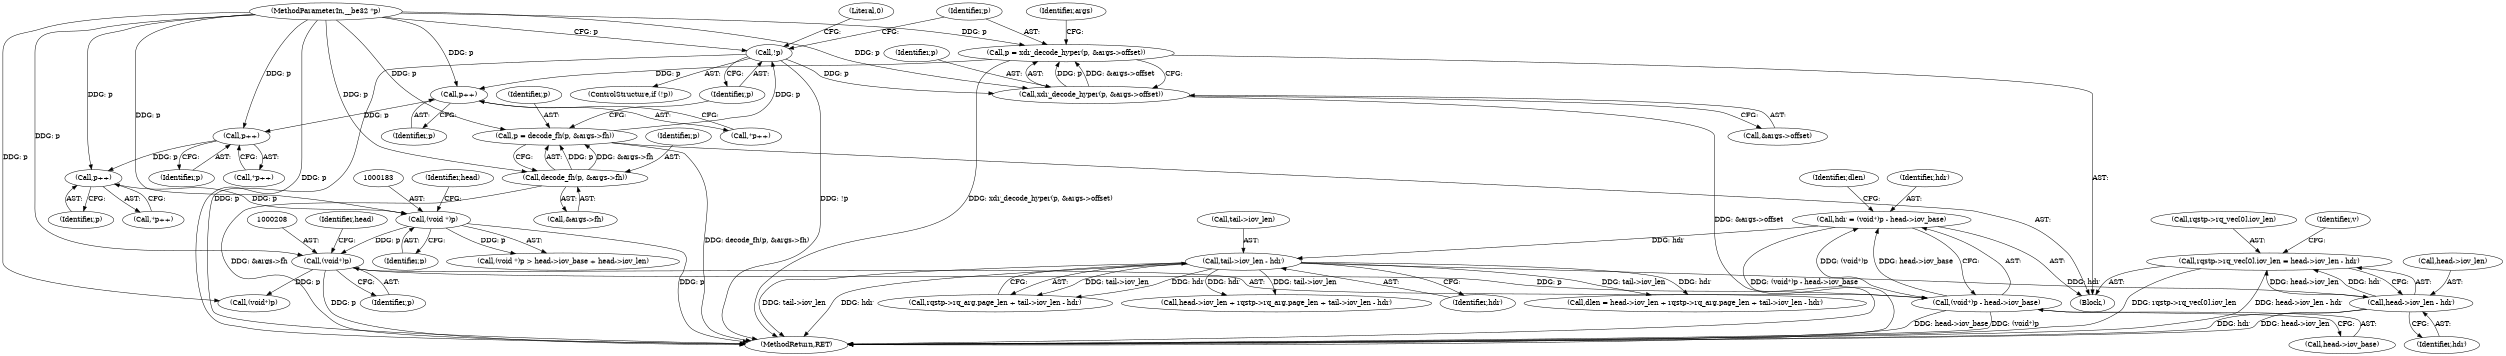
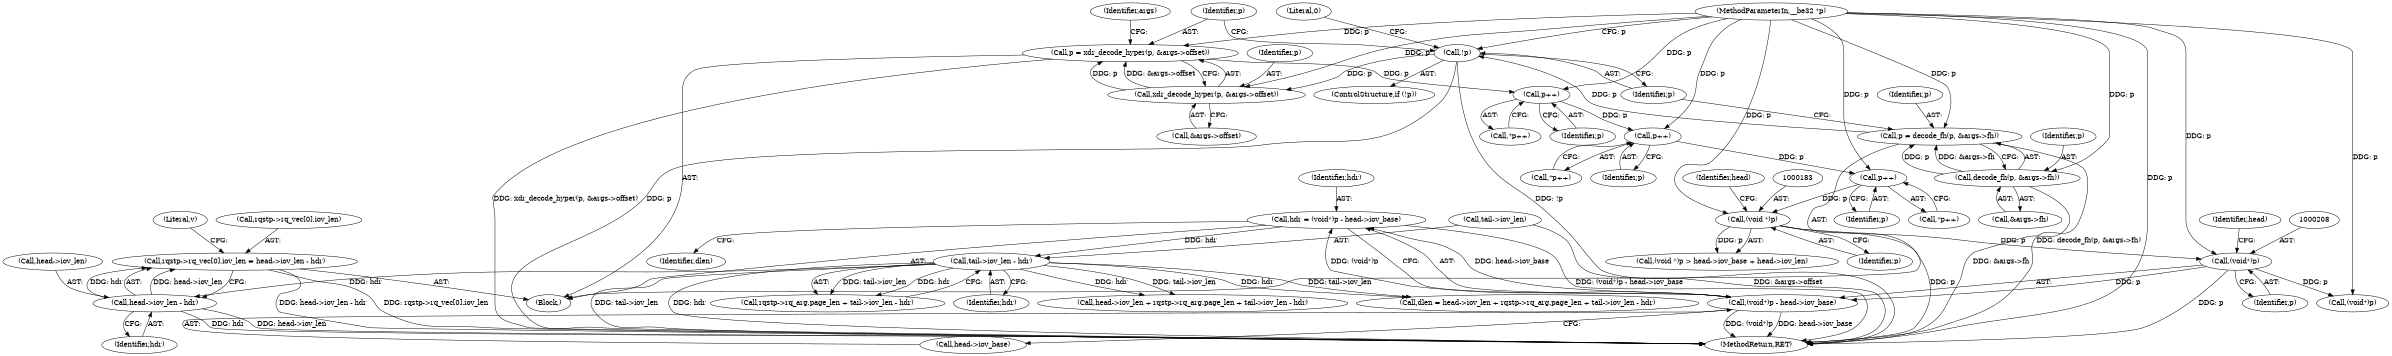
edge "(Identifier,dlen)" -> "(Call,hdr = (void*)p - head->iov_base)": reversed
node "(Identifier,v)": label "(Identifier,v)" -> "(Literal,v)"
edge "(Call,xdr_decode_hyper(p, &args->offset))" -> "(MethodReturn,RET)": now "(Call,tail->iov_len)" -> "(MethodReturn,RET)"
